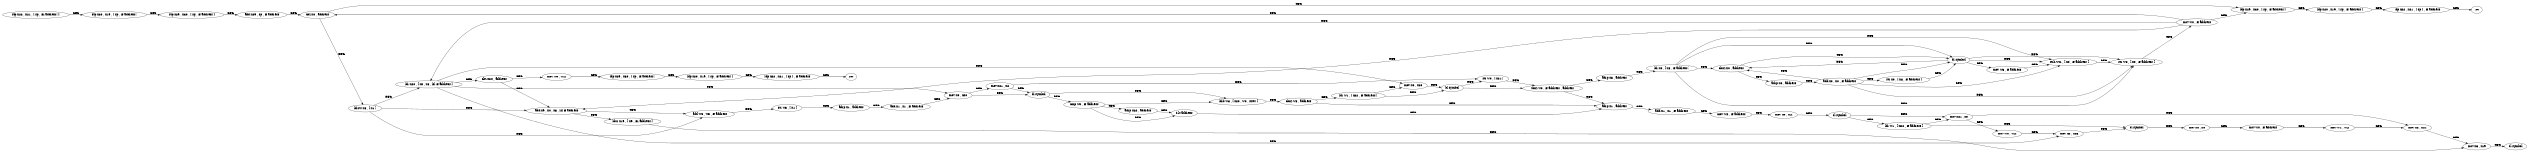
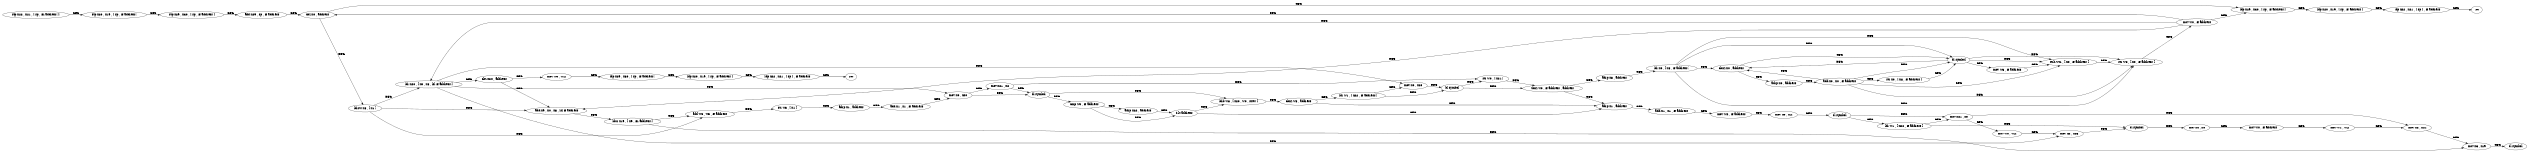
edge "cmp w0 , # address" -> "ldrb w8 , [ x20 , w0 , sxtw ]": now "b.lt address" -> "ldrb w8 , [ x20 , w0 , sxtw ]"
edge "add x9 , x0 , x8 , lsl # address" -> "add w8 , w8 , # address": now "ldur x19 , [ x9 , #- address ]" -> "add w8 , w8 , # address"
